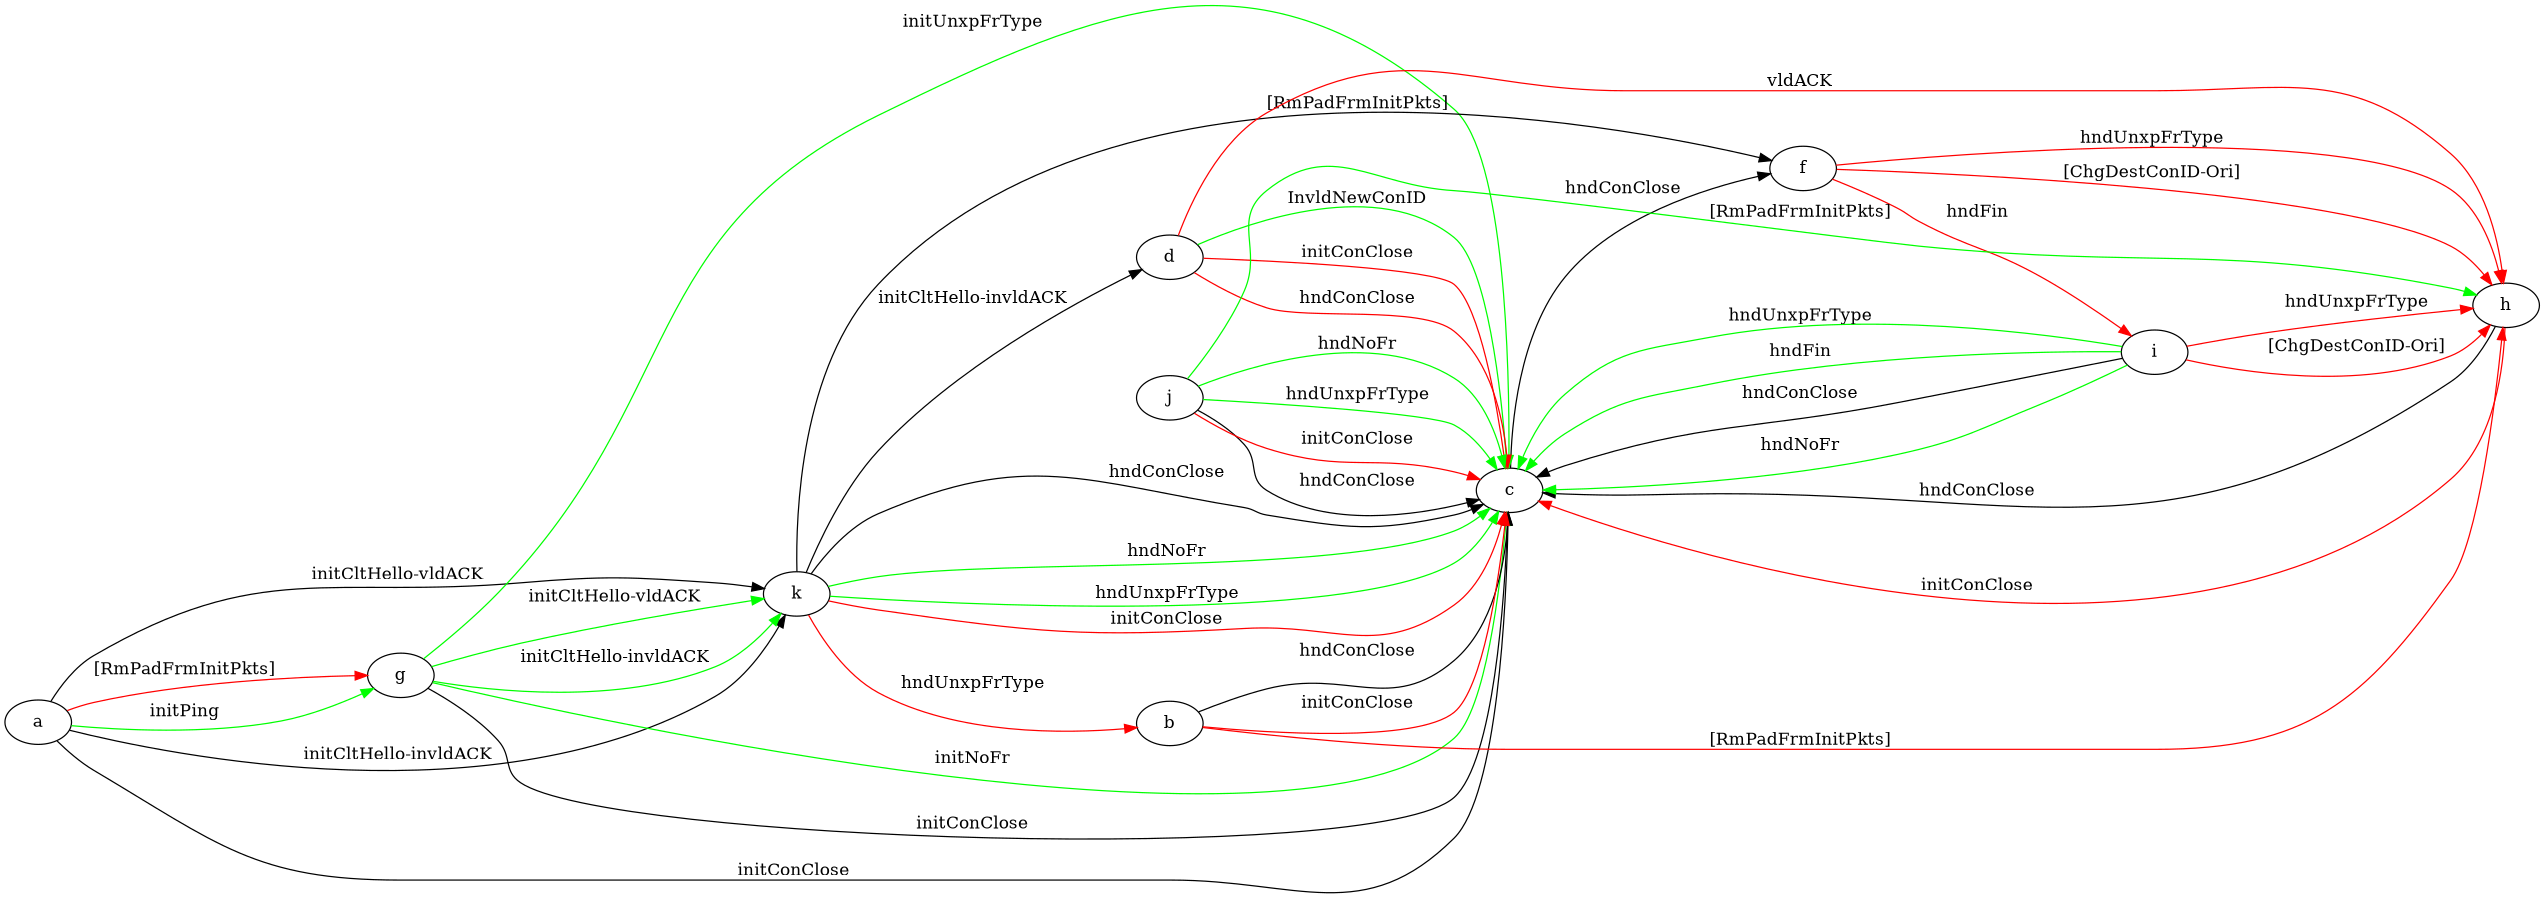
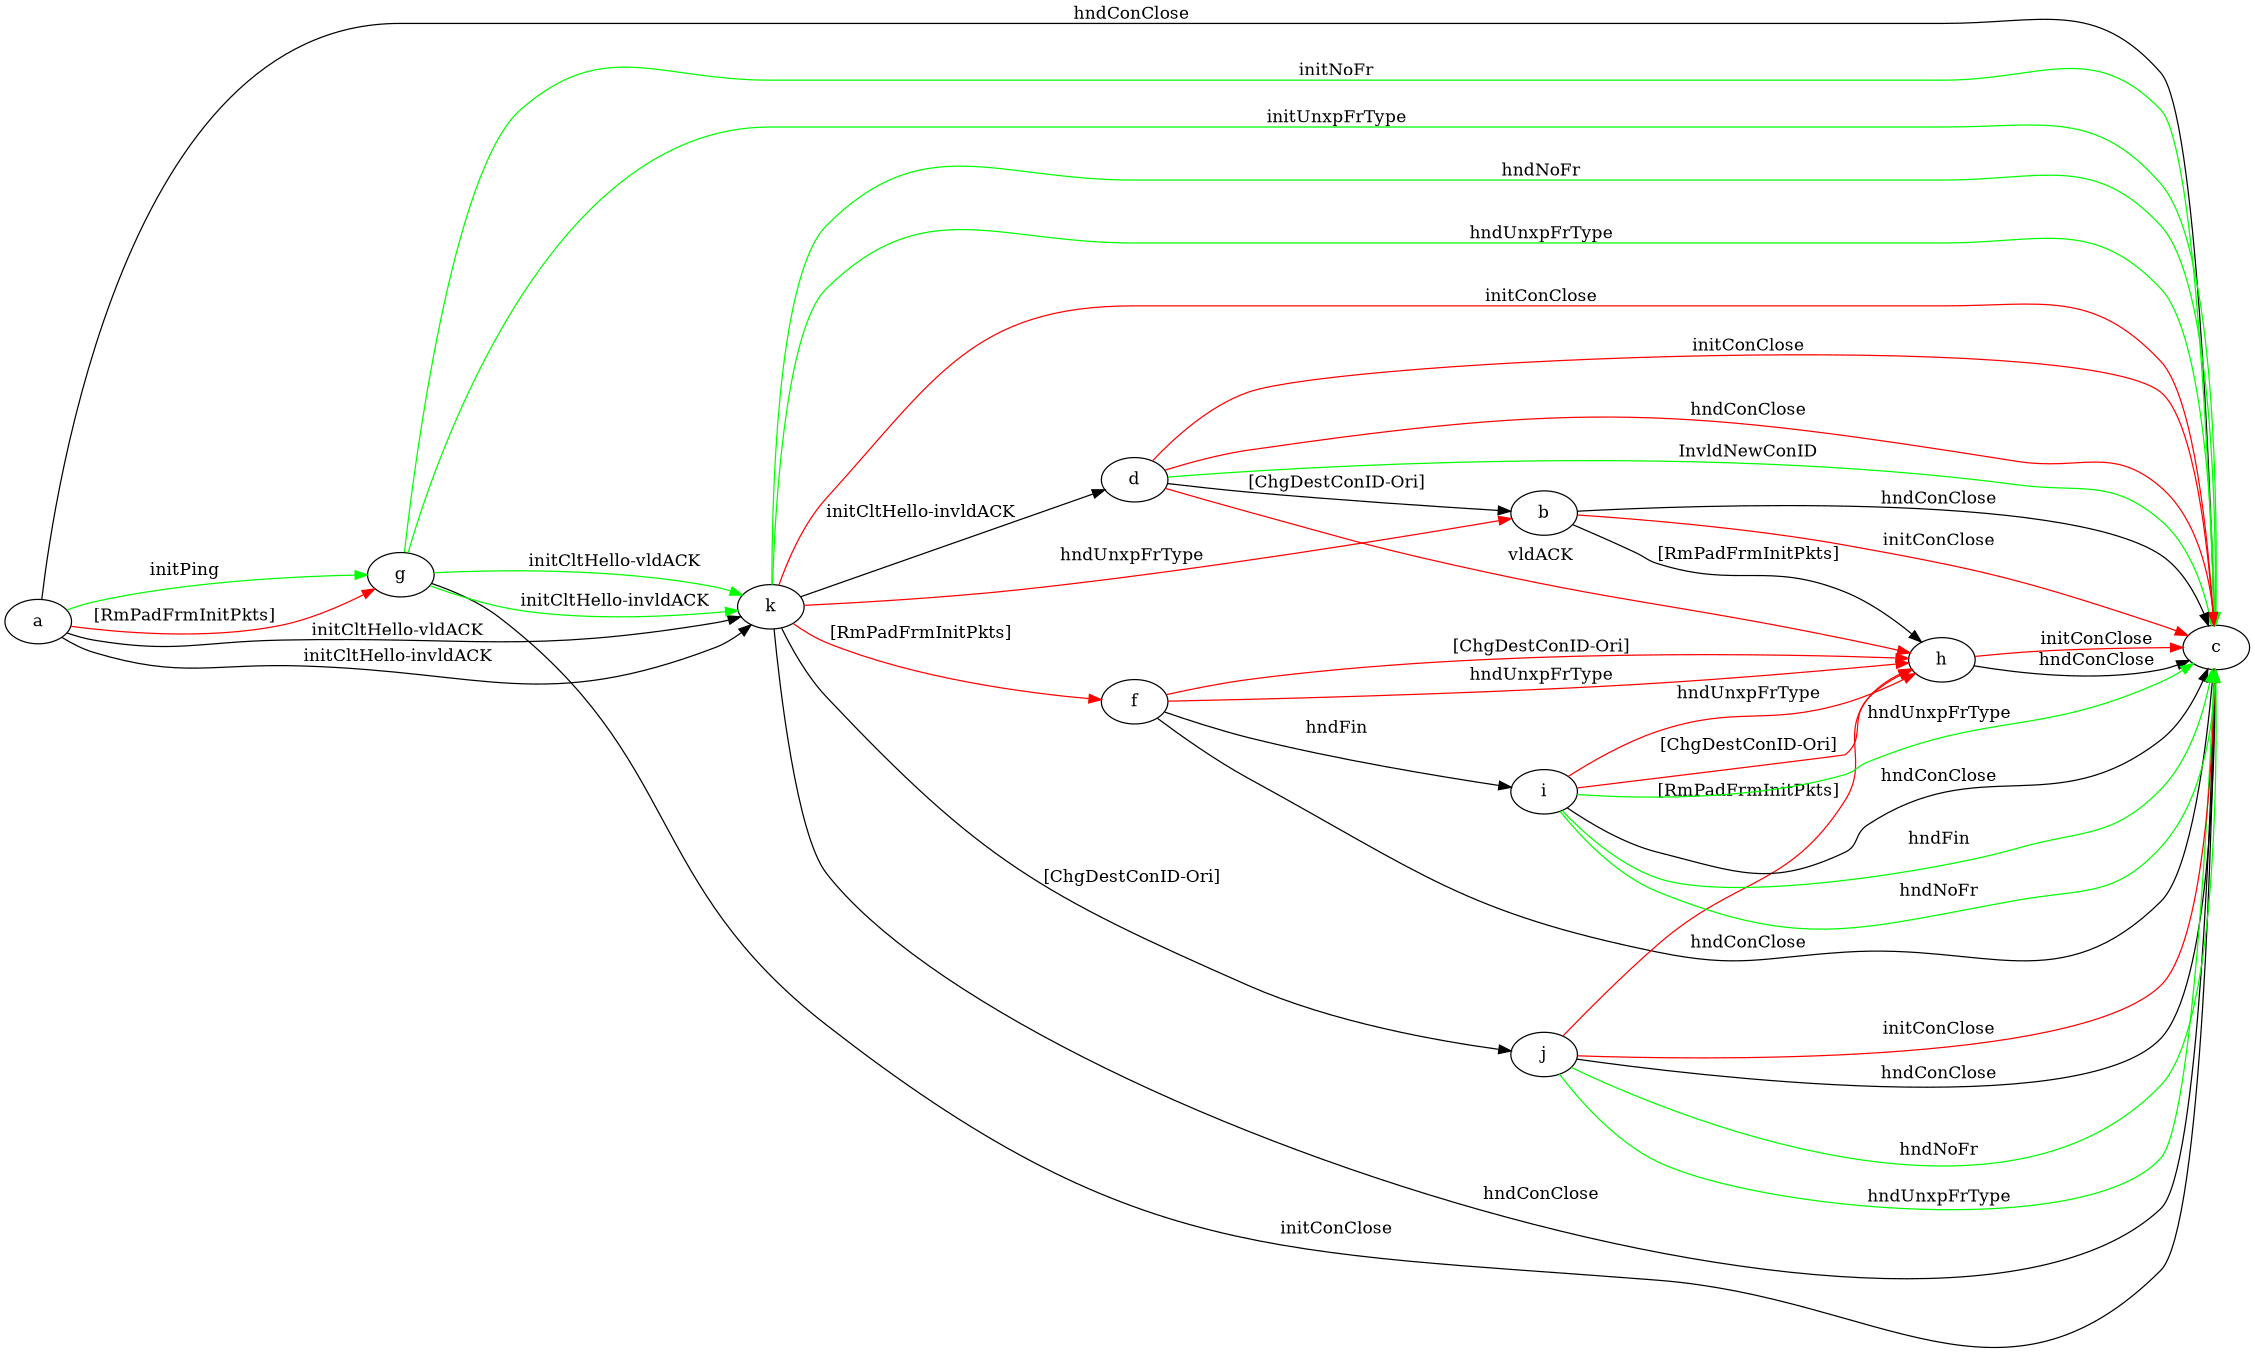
edge "k" -> "f": color black -> red
edge "j" -> "h": color green -> red
edge "f" -> "i": color red -> black
edge "c" -> "f": reversed
edge "d" -> "b": added, label "[ChgDestConID-Ori]"
edge "b" -> "h": color red -> black
edge "a" -> "c": label "initConClose " -> "hndConClose "
edge "k" -> "j": added, label "[ChgDestConID-Ori]"
